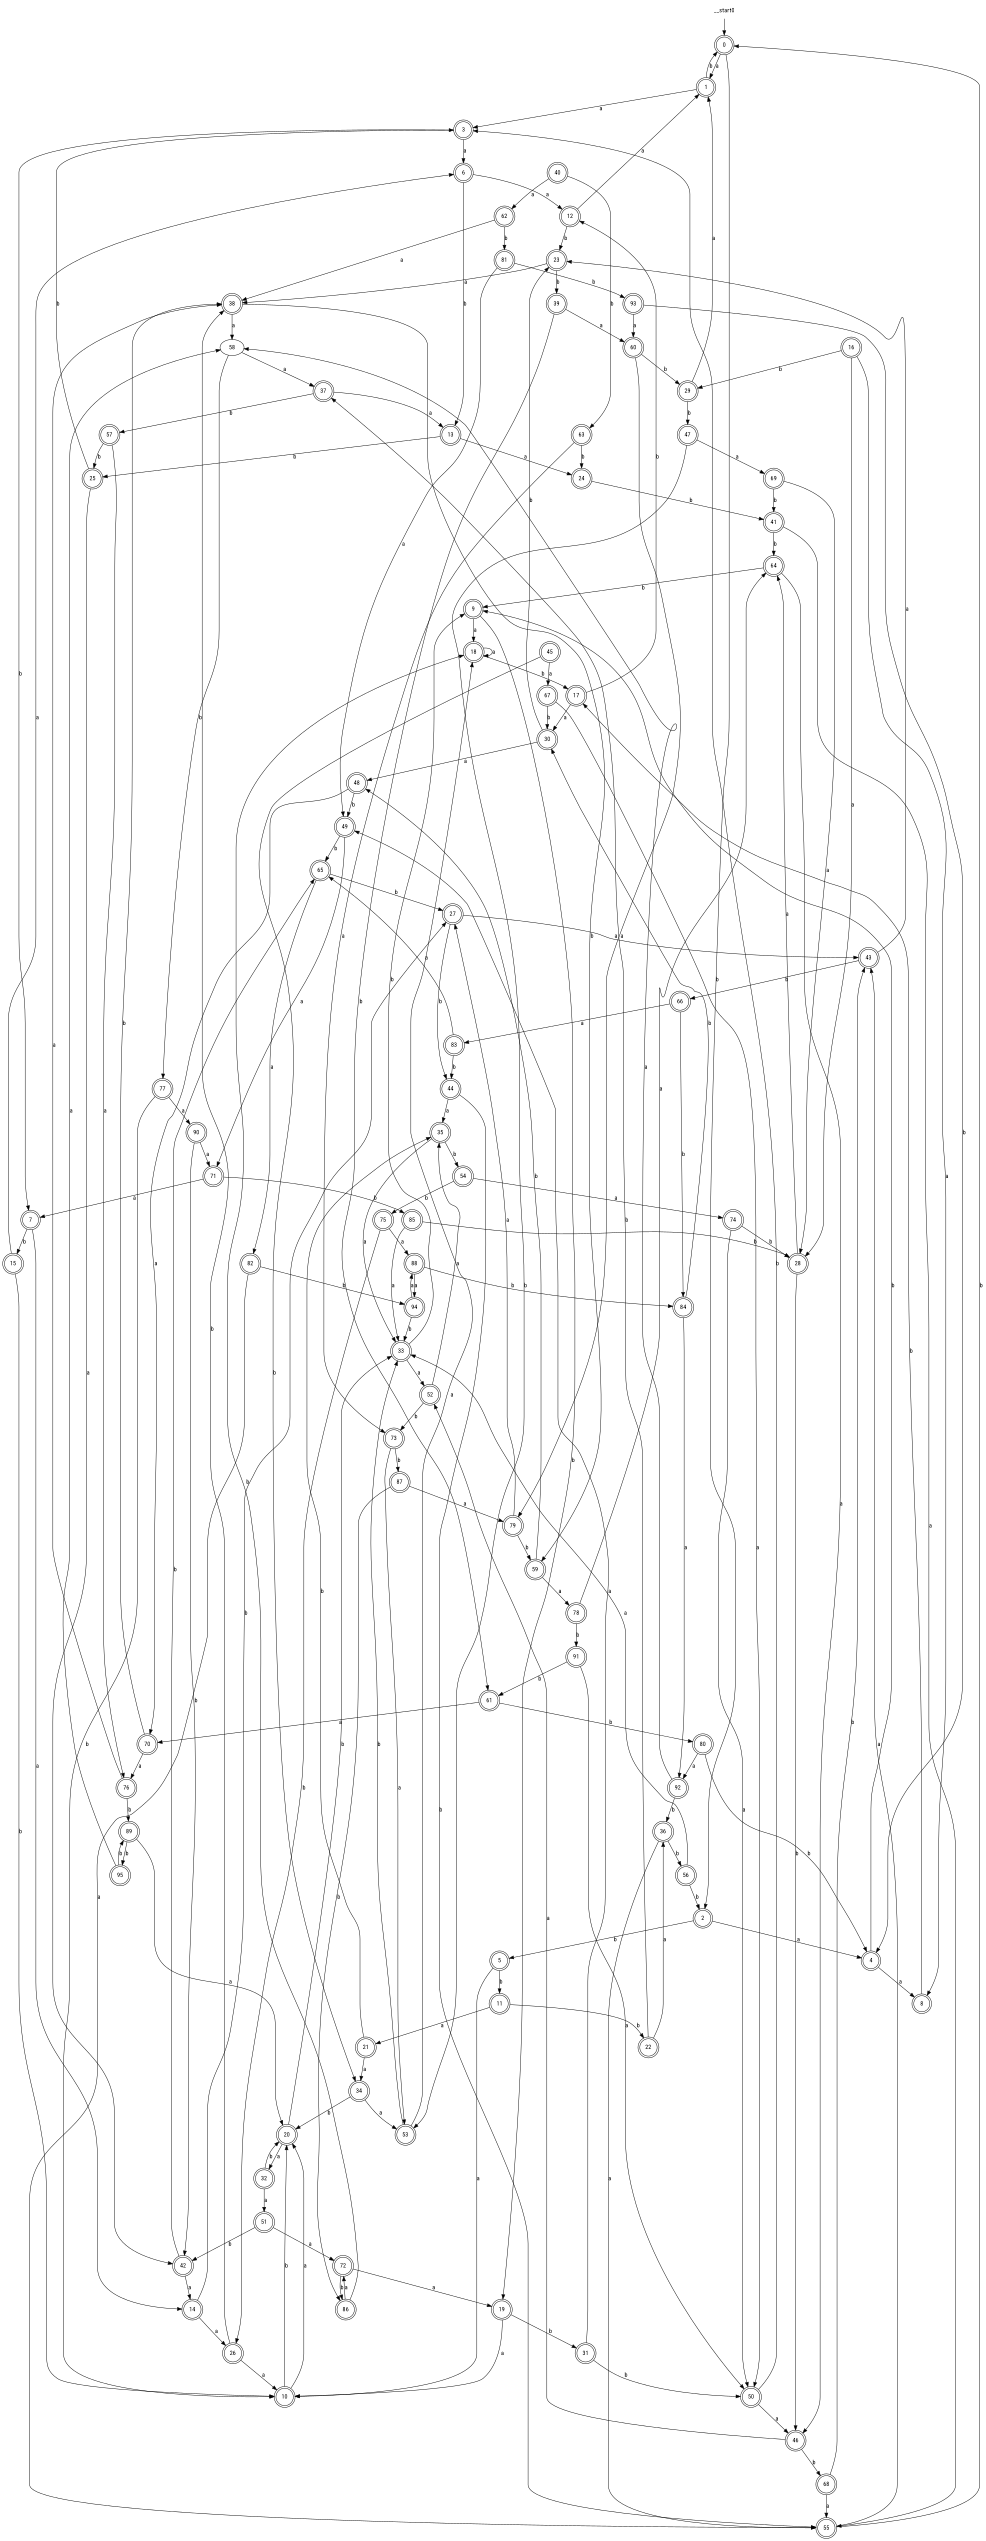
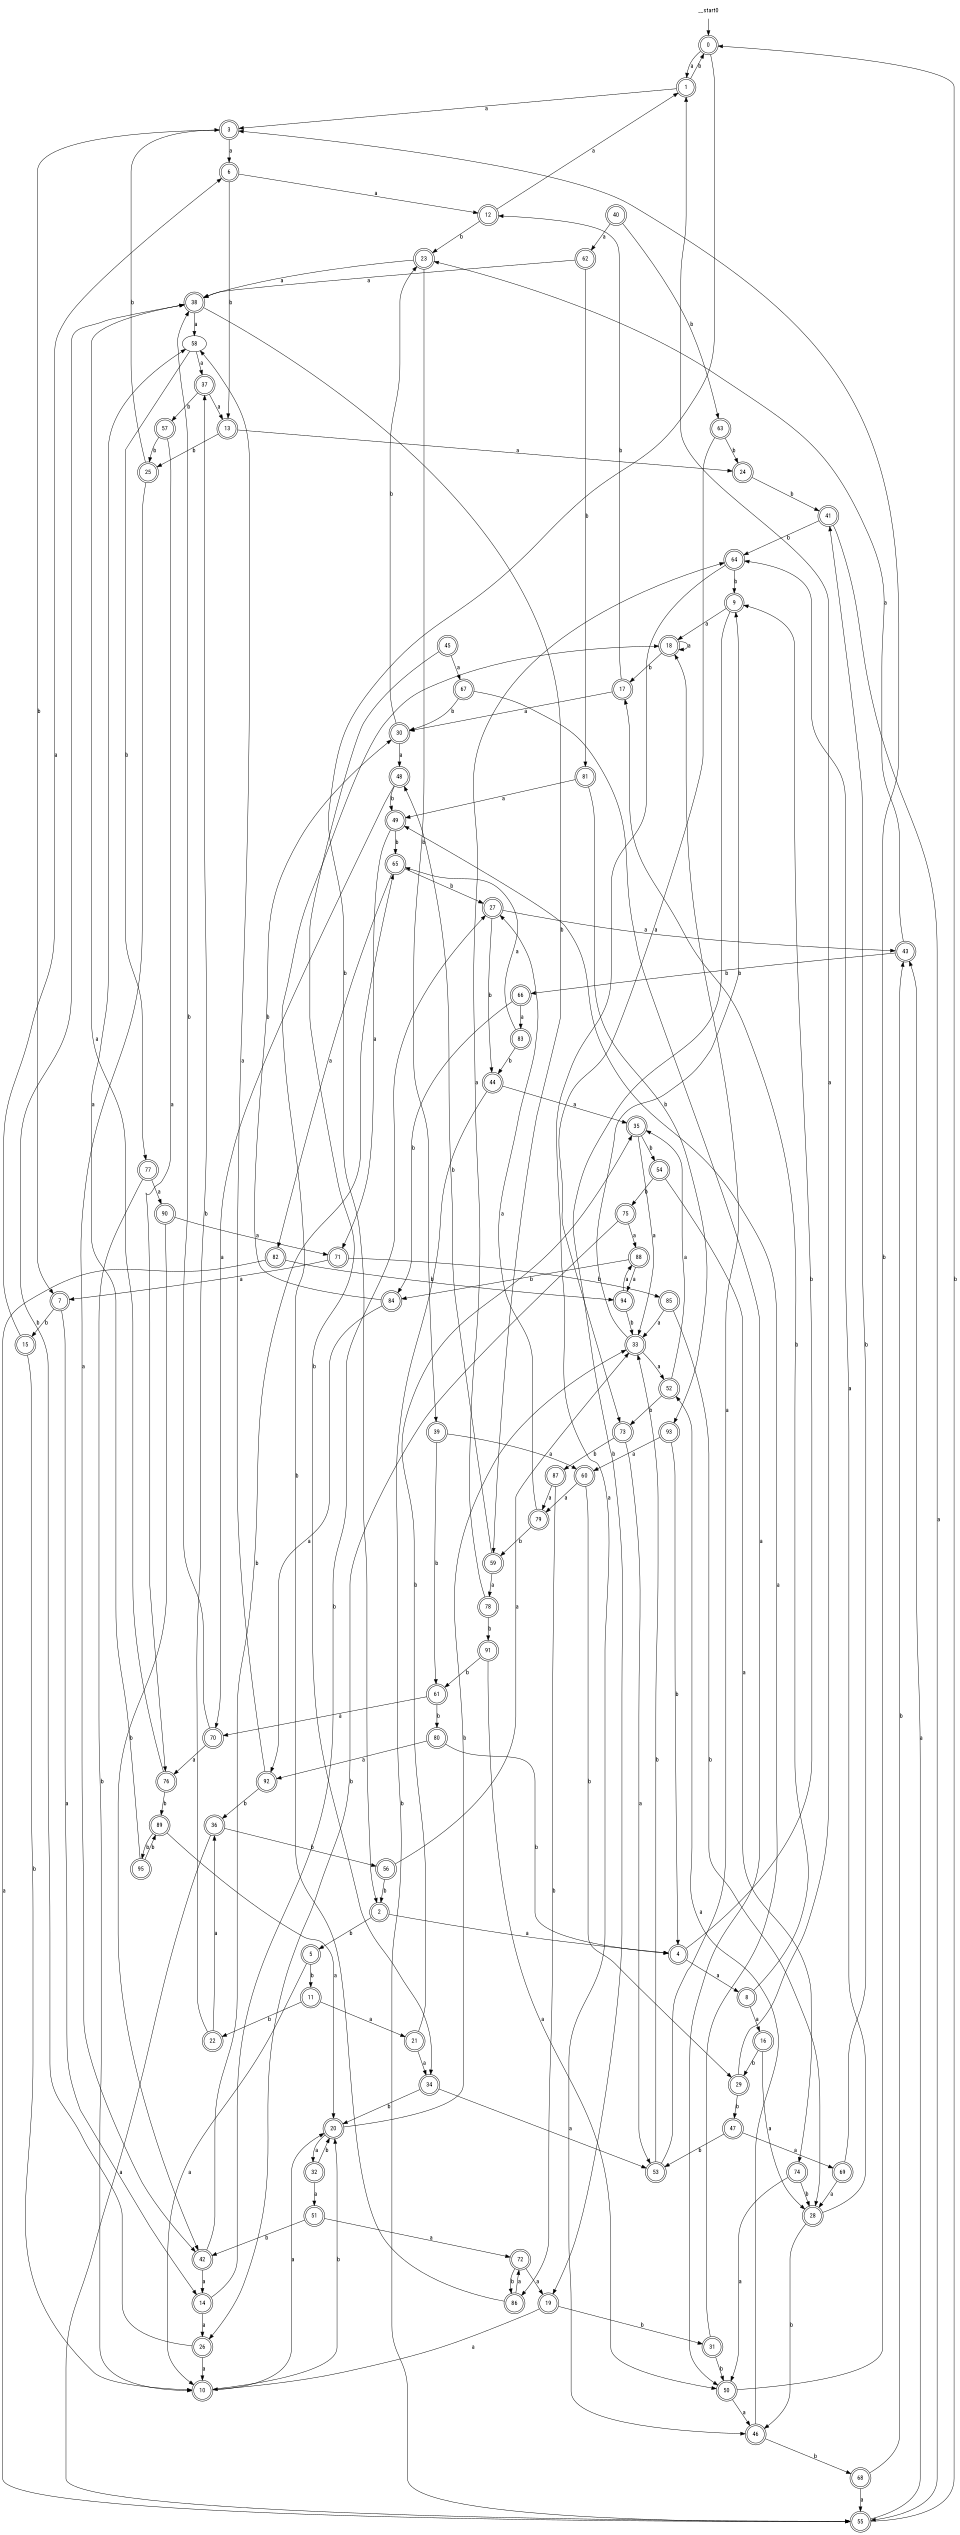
edge "16" -> "8": reversed
